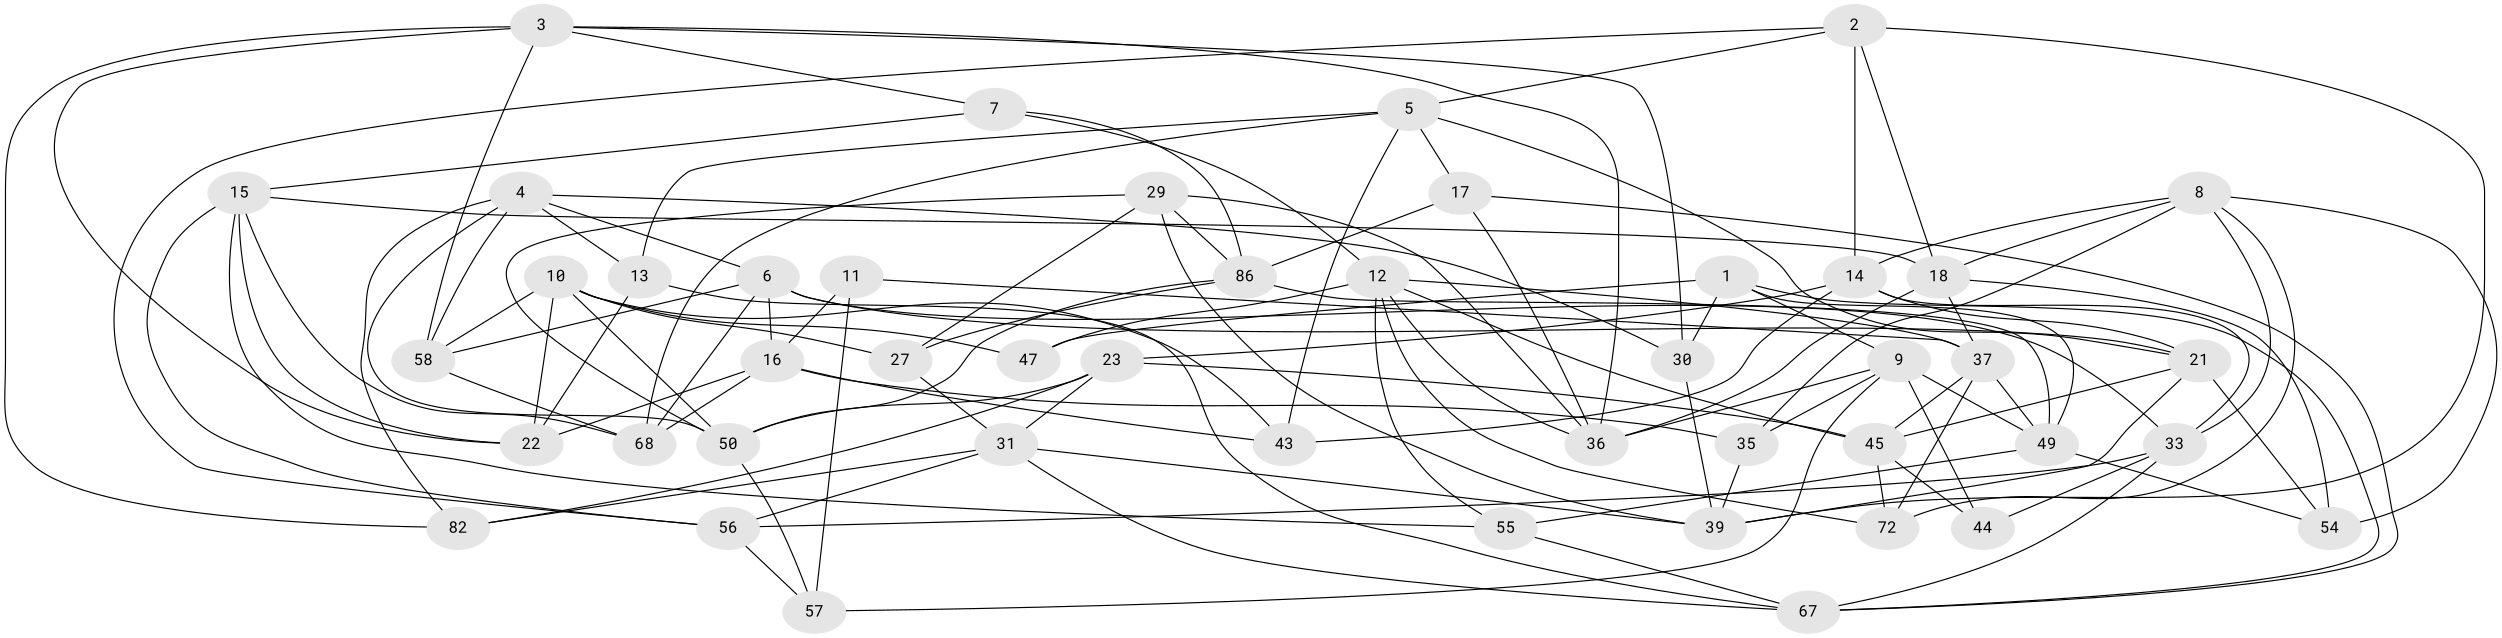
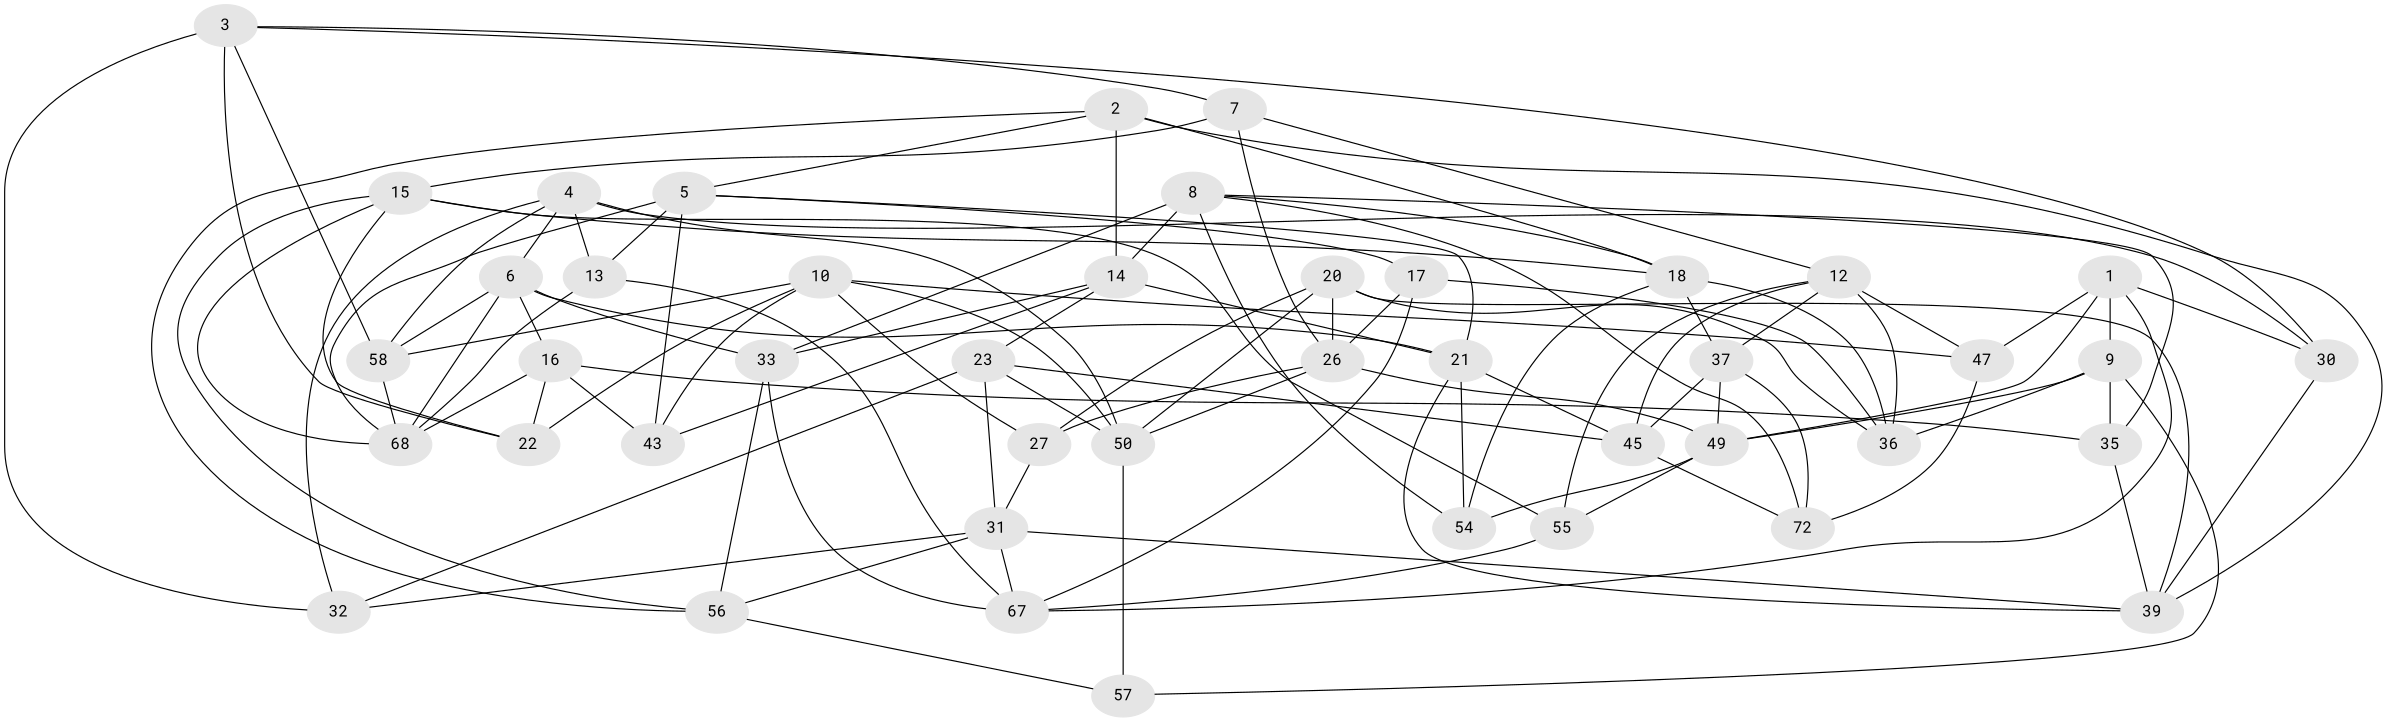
edge "3" -- "36": removed
node "29": label "29" -> "20"
node "11": removed
node "86": label "86" -> "26"
edge "13" -- "22": now "13" -- "68"
edge "12" -- "72": now "47" -- "72"
node "82": label "82" -> "32"
node "44": removed
